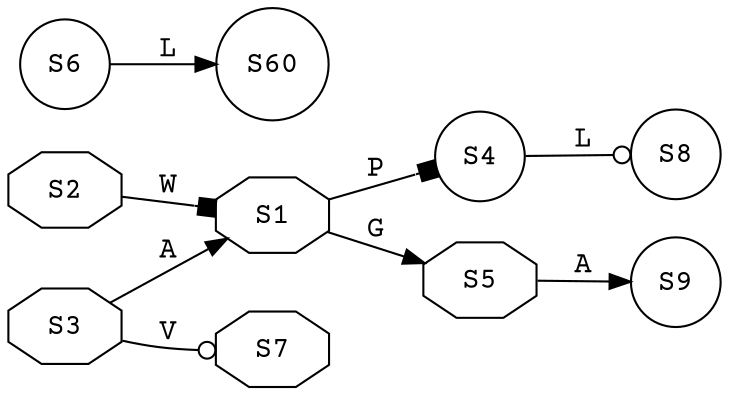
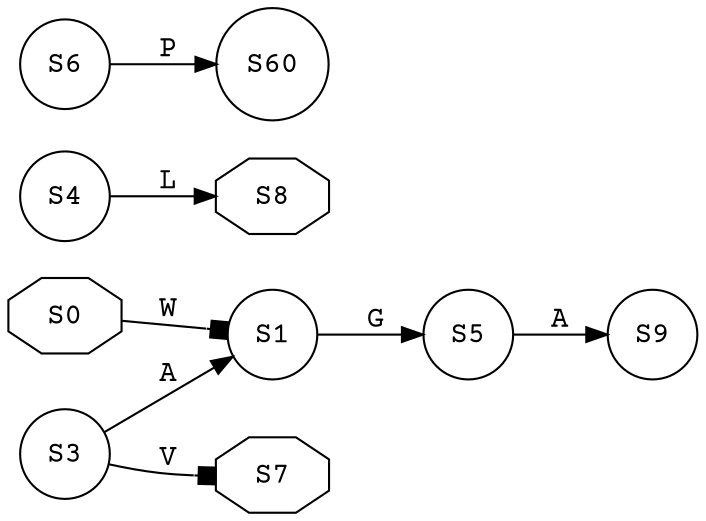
edge "S6" -> "S60": label "L" -> "P"
node "S8": shape circle -> octagon
edge "S4" -> "S8": arrowhead odot -> normal
edge "S1" -> "S4": removed, label "P"
node "S2": label "S2" -> "S0"
node "S1": shape octagon -> circle
node "S5": shape octagon -> circle
node "S3": shape octagon -> circle
edge "S3" -> "S7": arrowhead odot -> box
